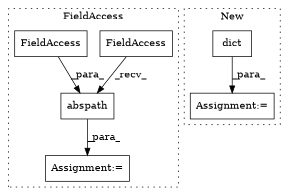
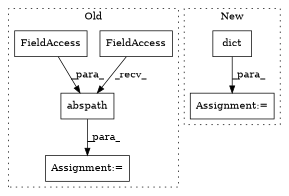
cluster "FieldAccess": label "FieldAccess" -> "Old"
